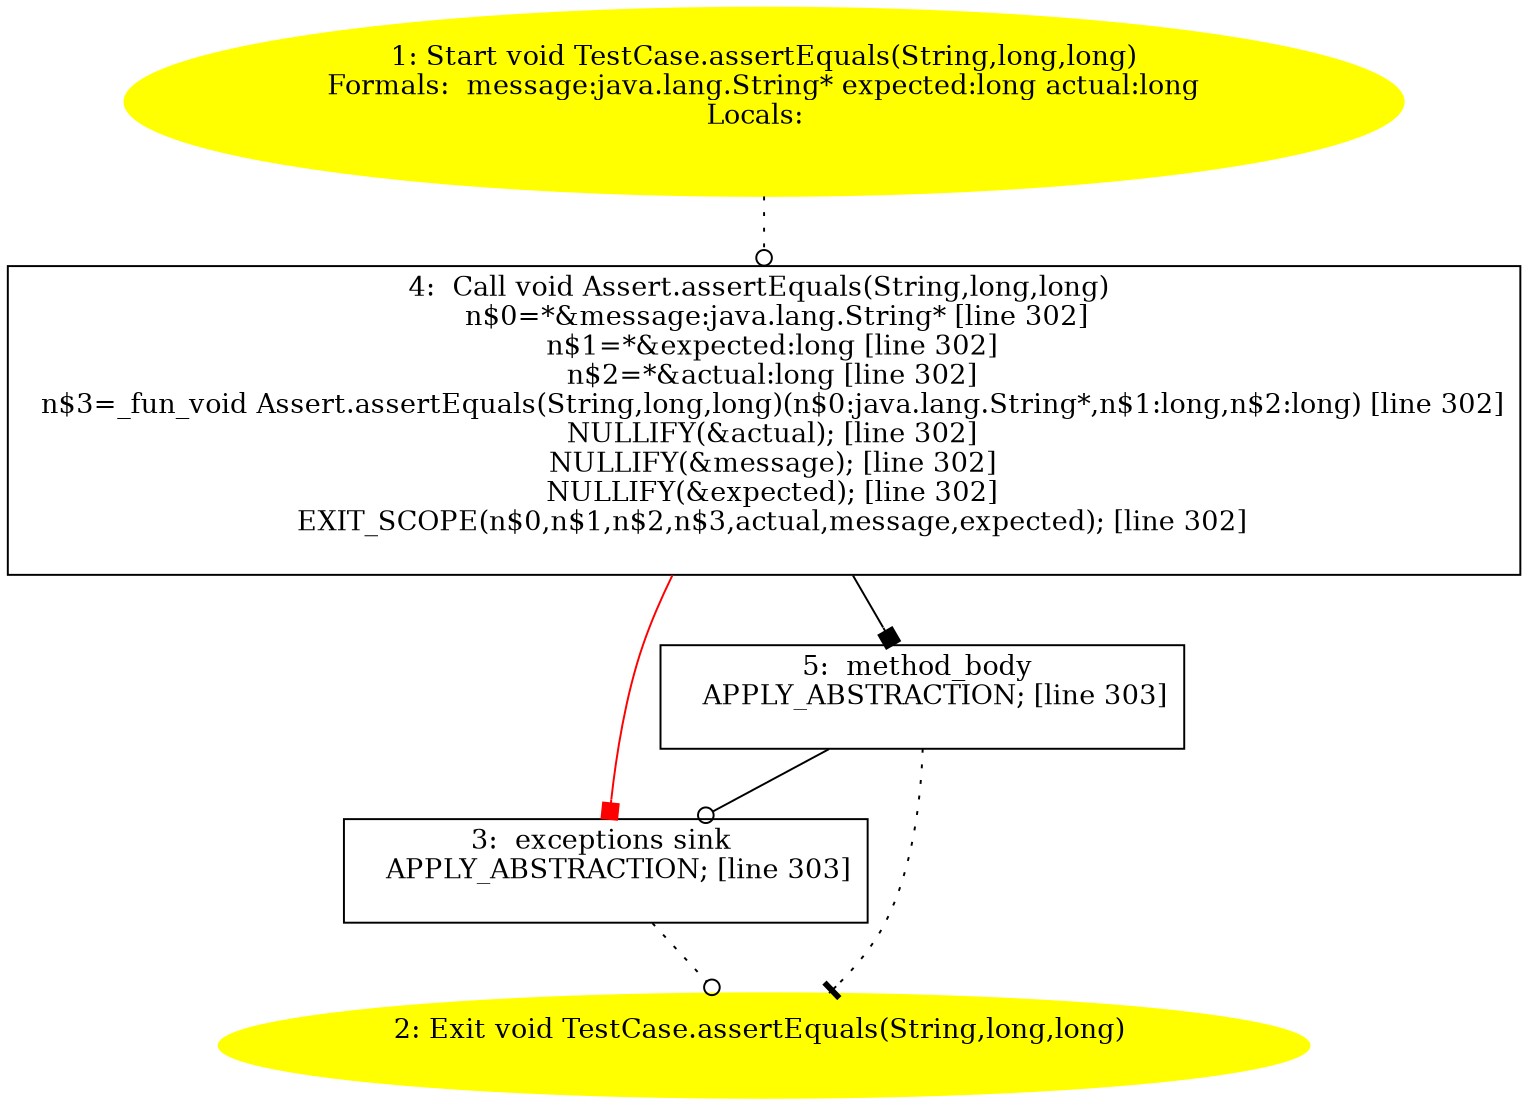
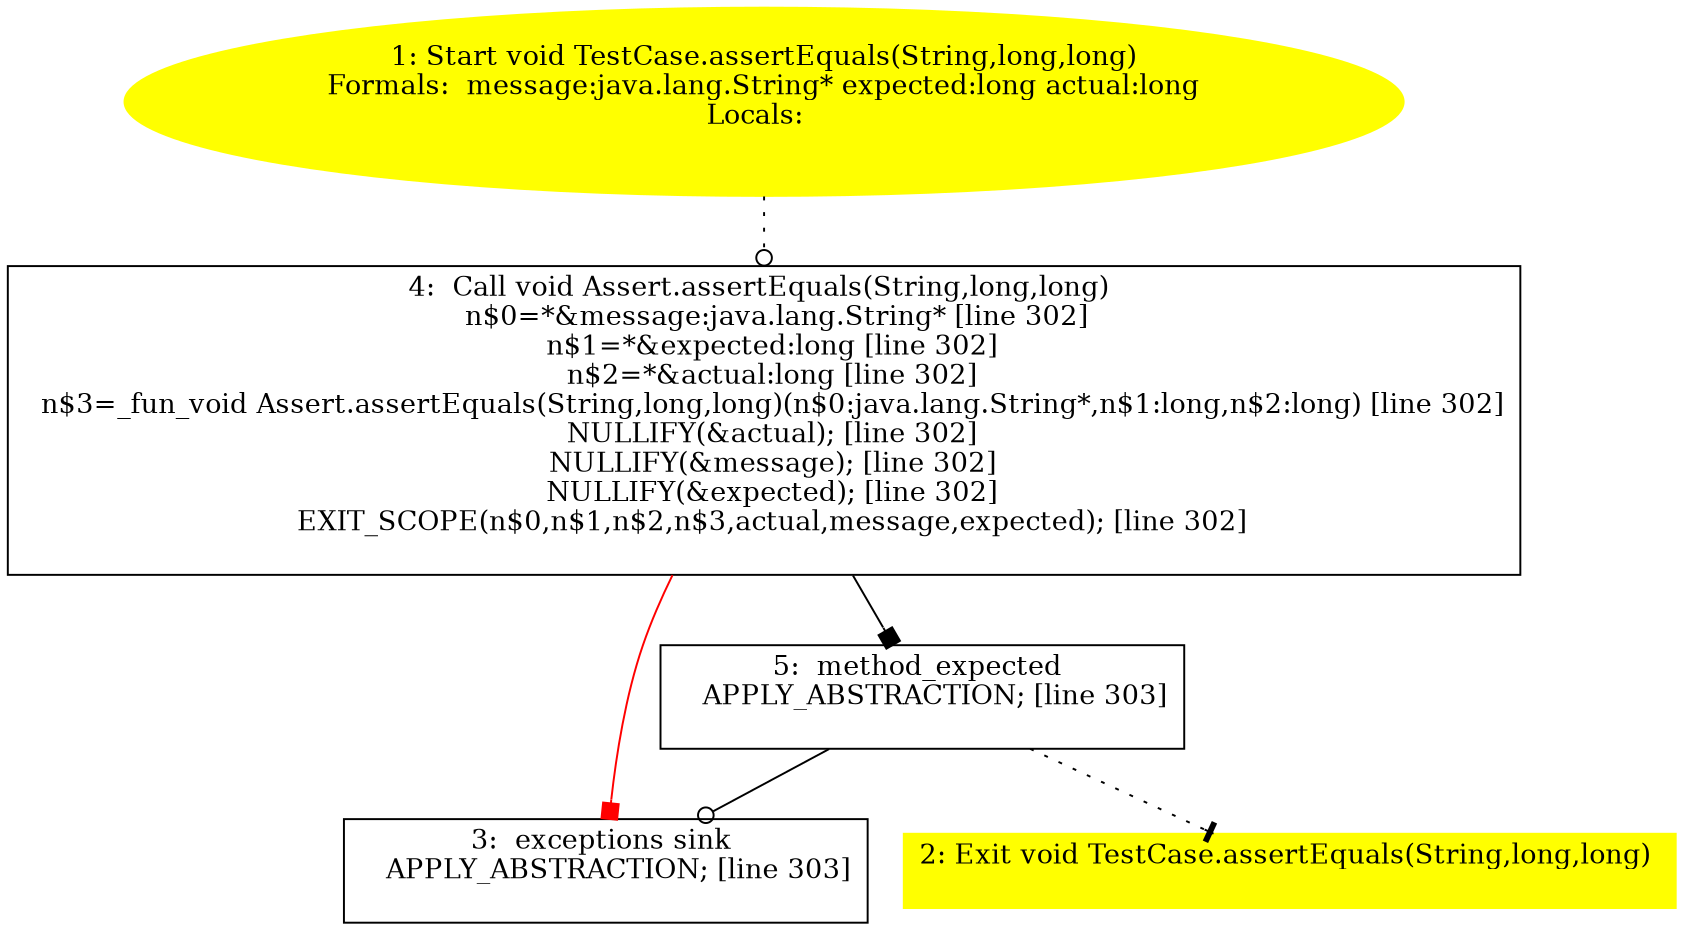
node "5:  method_body APPLY_ABSTRACTION; [line 303]": label "5:  method_body APPLY_ABSTRACTION; [line 303]" -> "5:  method_expected APPLY_ABSTRACTION; [line 303]"
edge "3:  exceptions sink APPLY_ABSTRACTION; [line 303]" -> "2: Exit void TestCase.assertEquals(String,long,long)": removed
node "2: Exit void TestCase.assertEquals(String,long,long)": shape ellipse -> box
